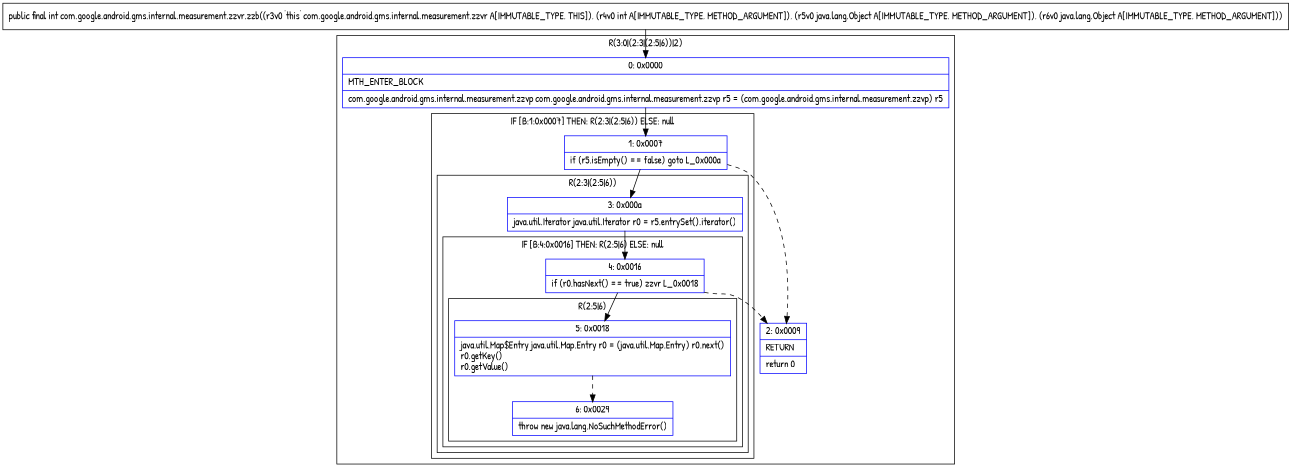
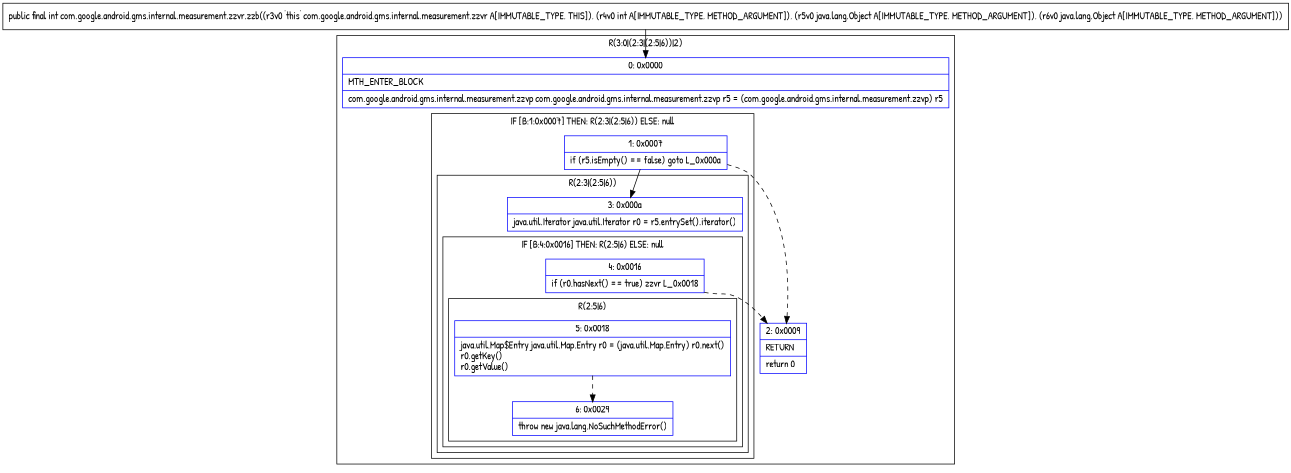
edge "0: 0x0000" -> "1: 0x0007": removed
edge "3: 0x000a" -> "4: 0x0016": removed
edge "4: 0x0016" -> "5: 0x0018": removed
